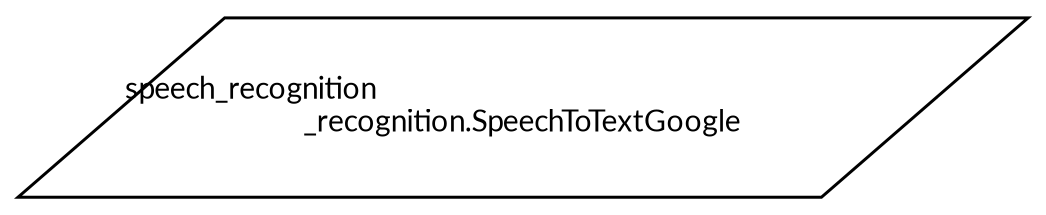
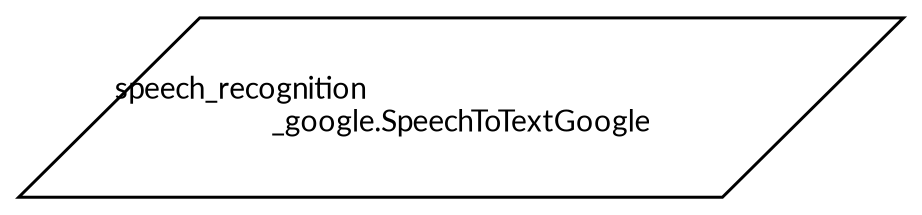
node "speech_recognition _recognition.SpeechToTextGoogle": label "speech_recognition _recognition.SpeechToTextGoogle" -> "speech_recognition _google.SpeechToTextGoogle"
